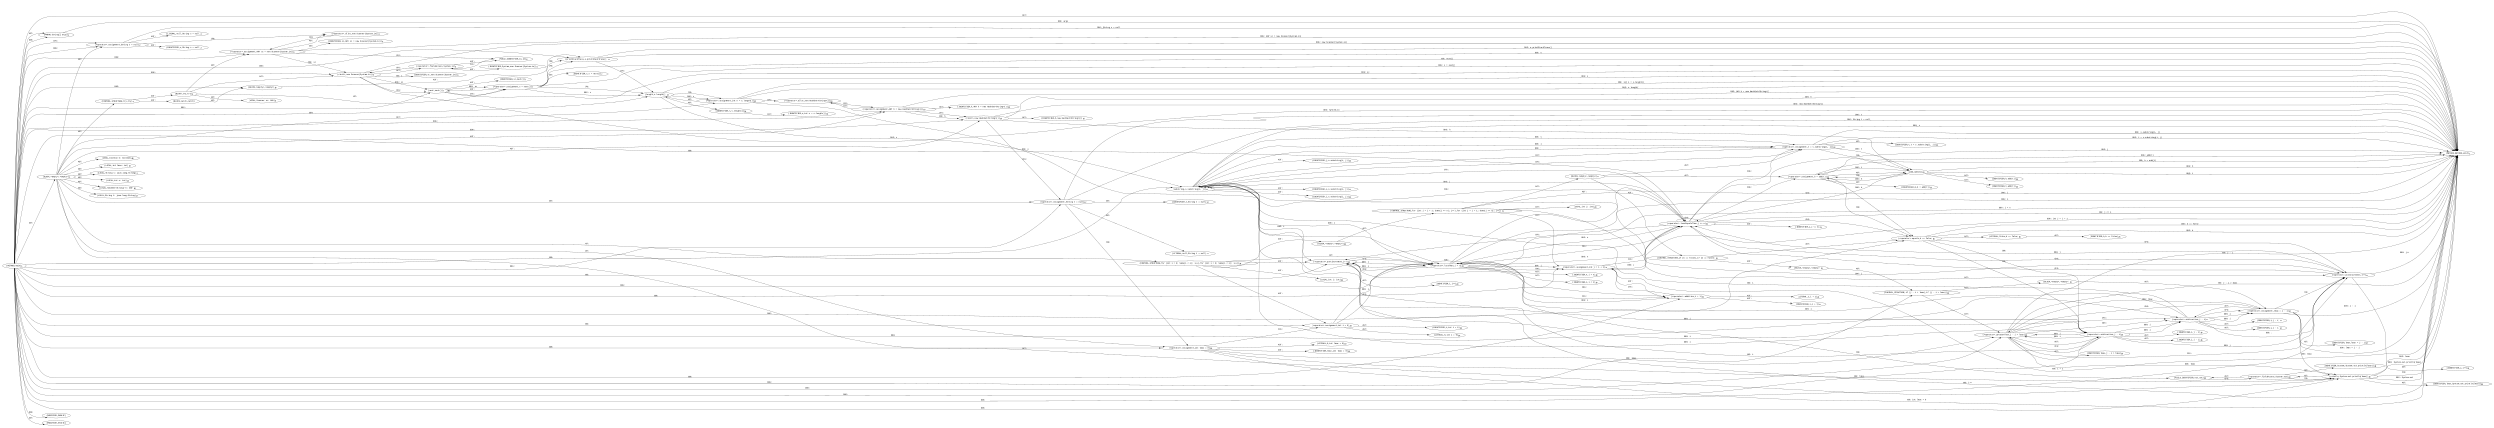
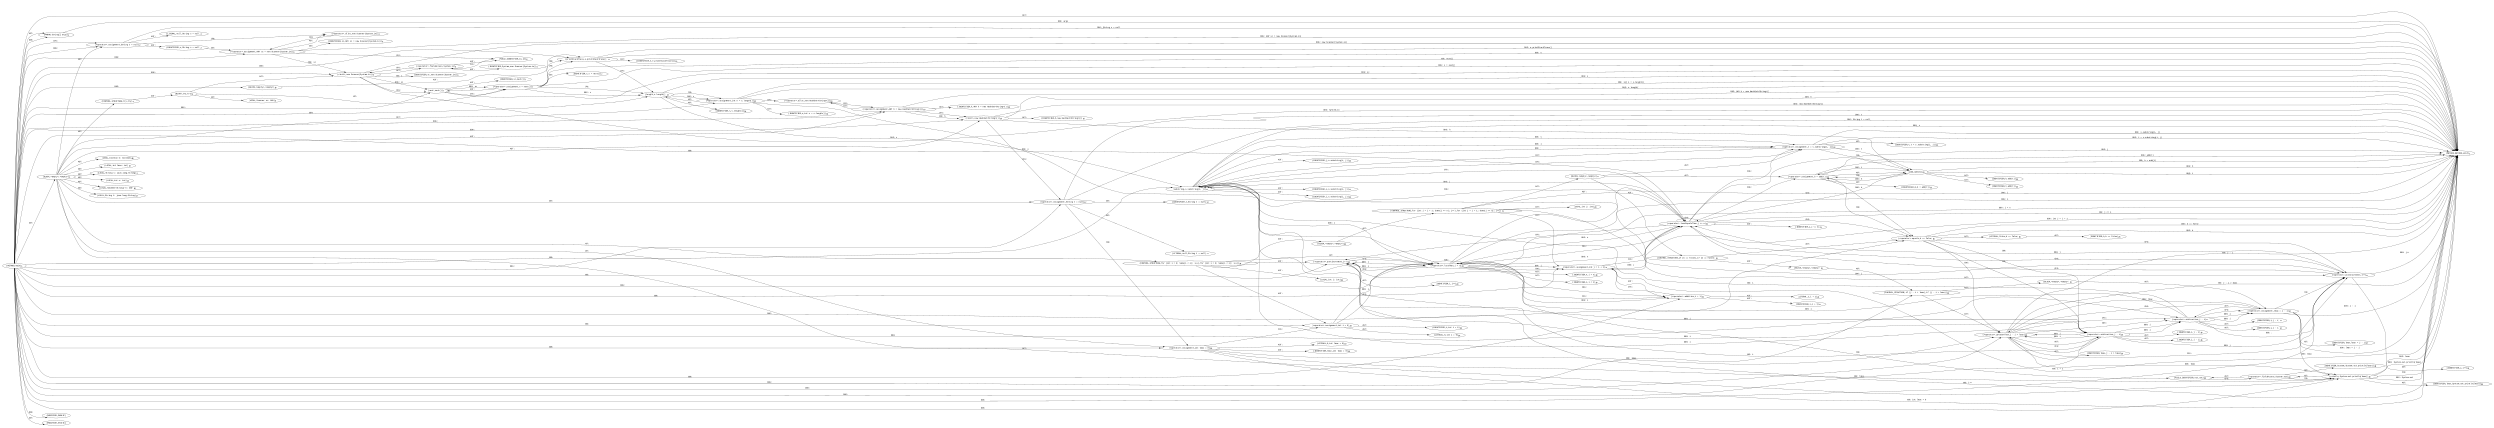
node "(IDENTIFIER,e,e.printStackTrace())": added
edge "(BLOCK,try,try)" -> "(<operator>.assignment,ANY sc = new Scanner(System.in))": now "(IDENTIFIER,s,String s = null)" -> "(<operator>.assignment,ANY sc = new Scanner(System.in))"
node "(BLOCK,catch,catch)": removed
edge "(IDENTIFIER,s,s.length())" -> "(IDENTIFIER,n,int n = s.length())": now "(<operator>.assignment,int n = s.length())" -> "(IDENTIFIER,n,int n = s.length())"
edge "(substring,s.substring(i, j))" -> "(<operator>.postIncrement,i++)": removed, label "DDG: i"
edge "(<operator>.equals,b == false)" -> "(<operator>.greaterThan,j - i > lmax)": added, label "CDG:"
